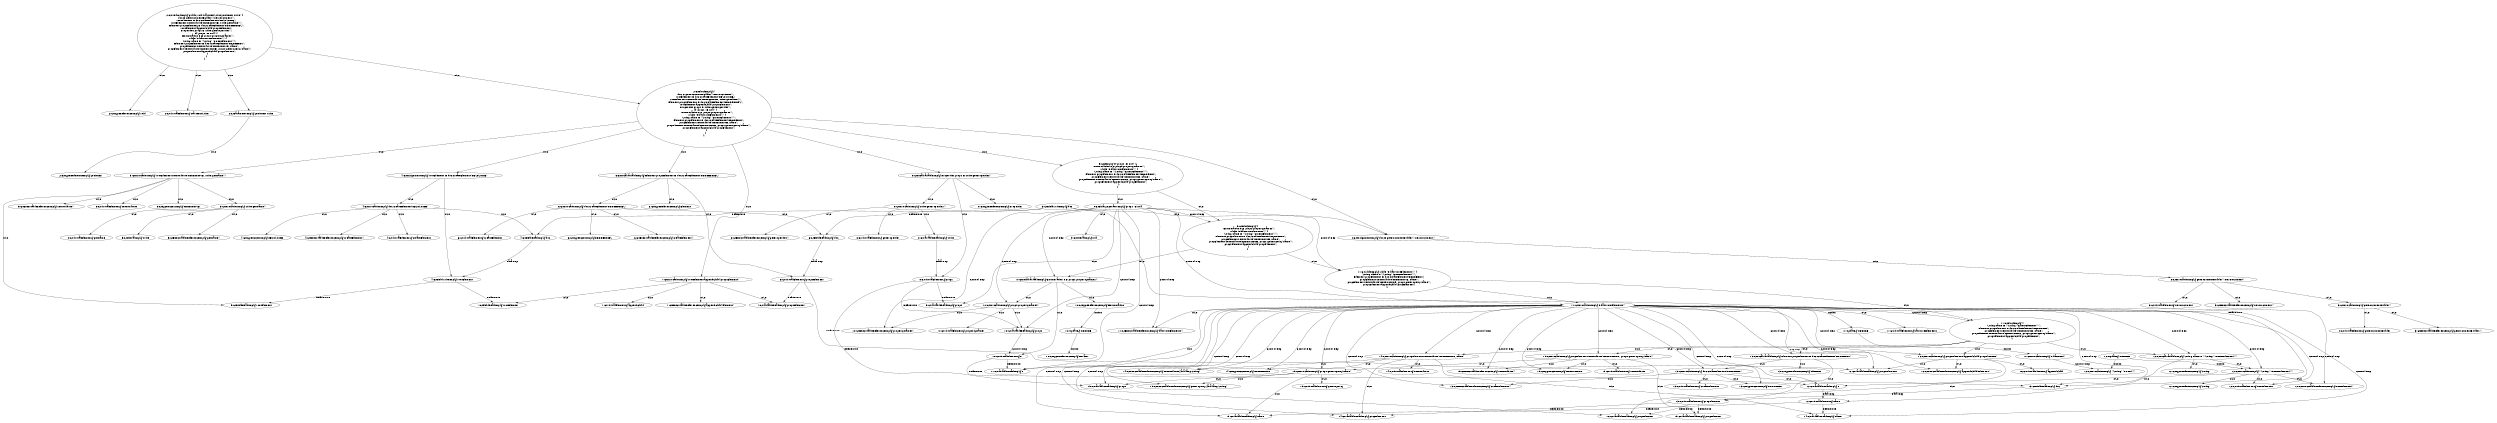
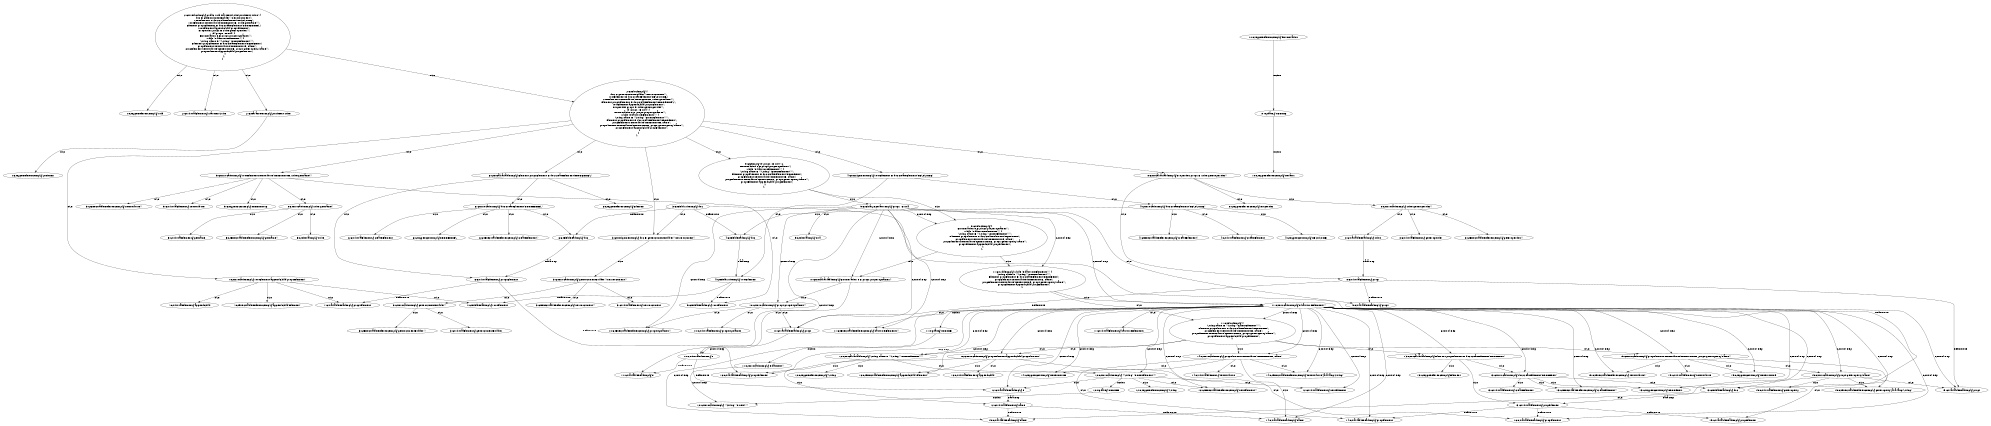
edge "10:CtLocalVariableImpl@Enumeration e = props.propertyNames()" -> "10:CtTypeReferenceImpl@Enumeration": removed, label "AST"
edge "11:CtInvocationImpl@e.hasMoreElements()" -> "11:CtVariableReadImpl@e": removed, label "AST"
edge "12:Update@UPDATE" -> "12:CtInvocationImpl@((String) (e.nextElement()))": reversed
